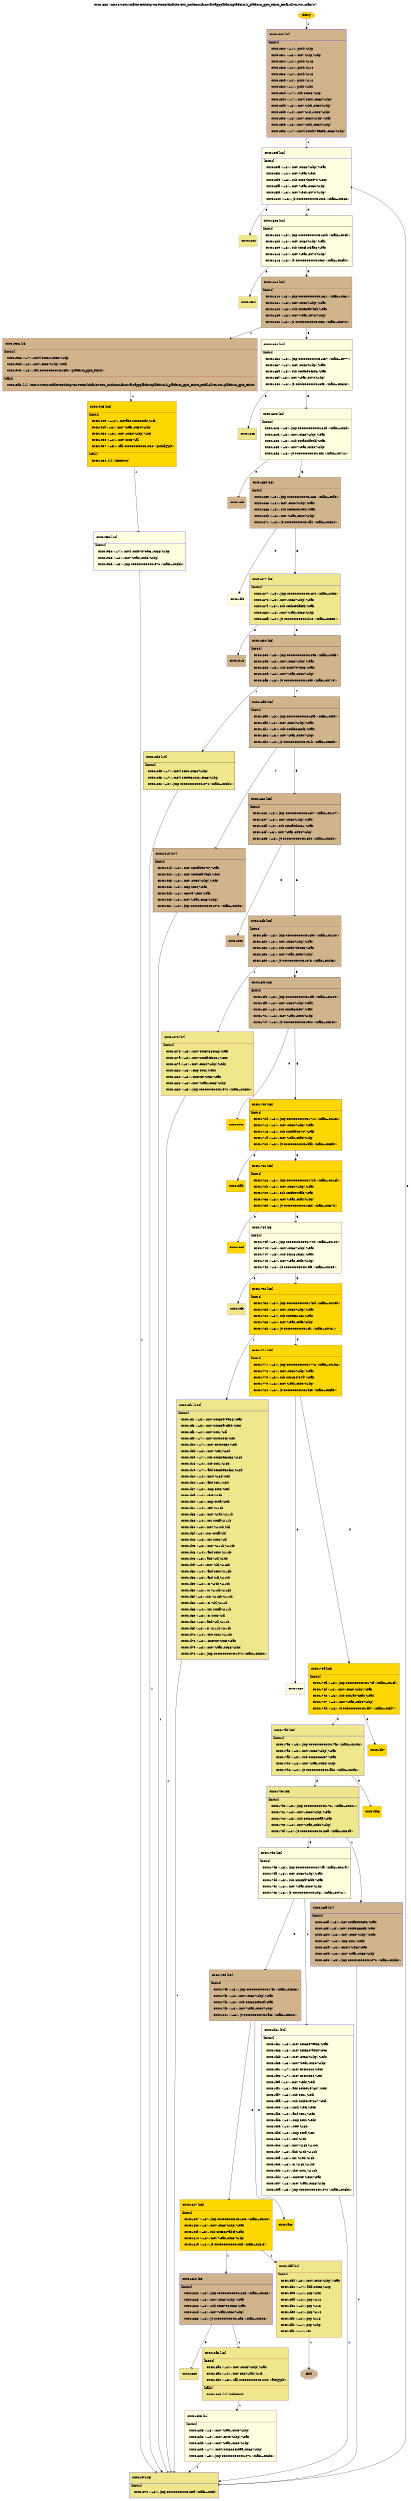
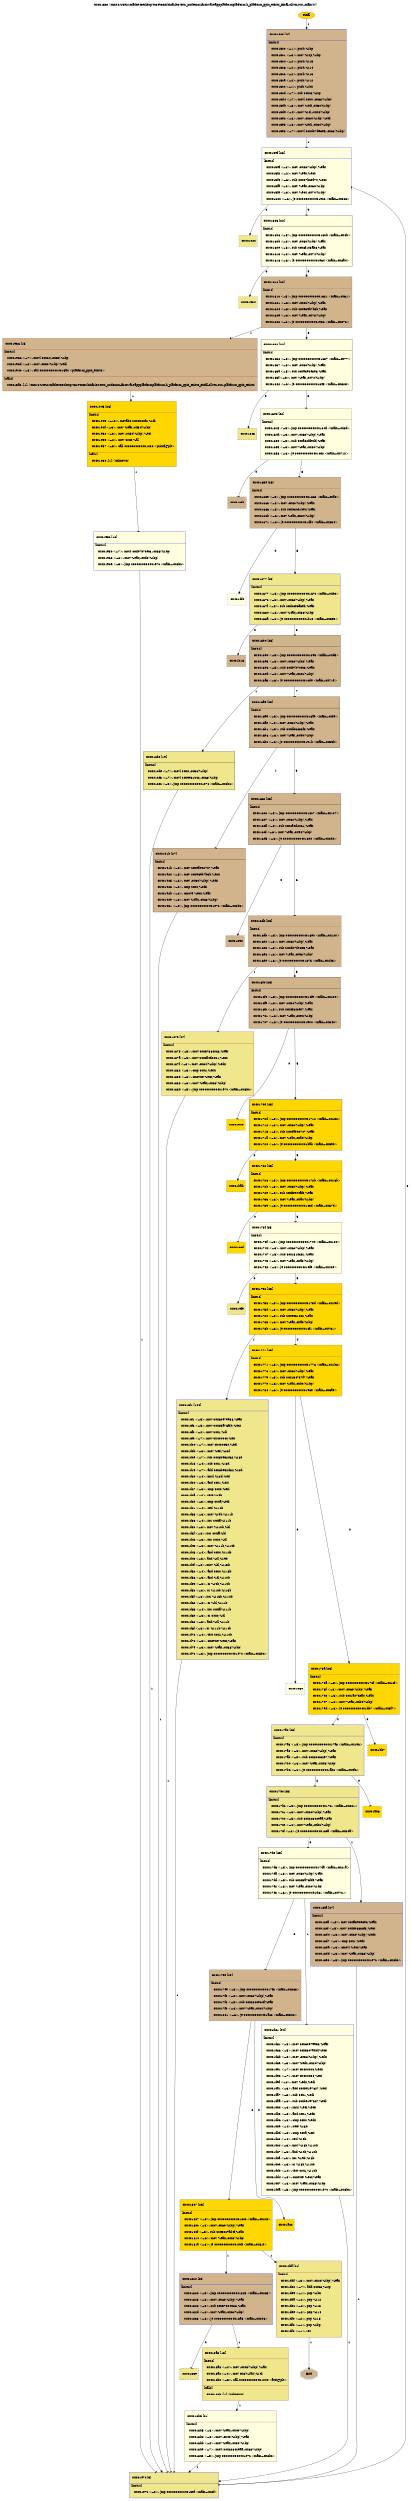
node "Entry": label "Entry" -> "Final"
